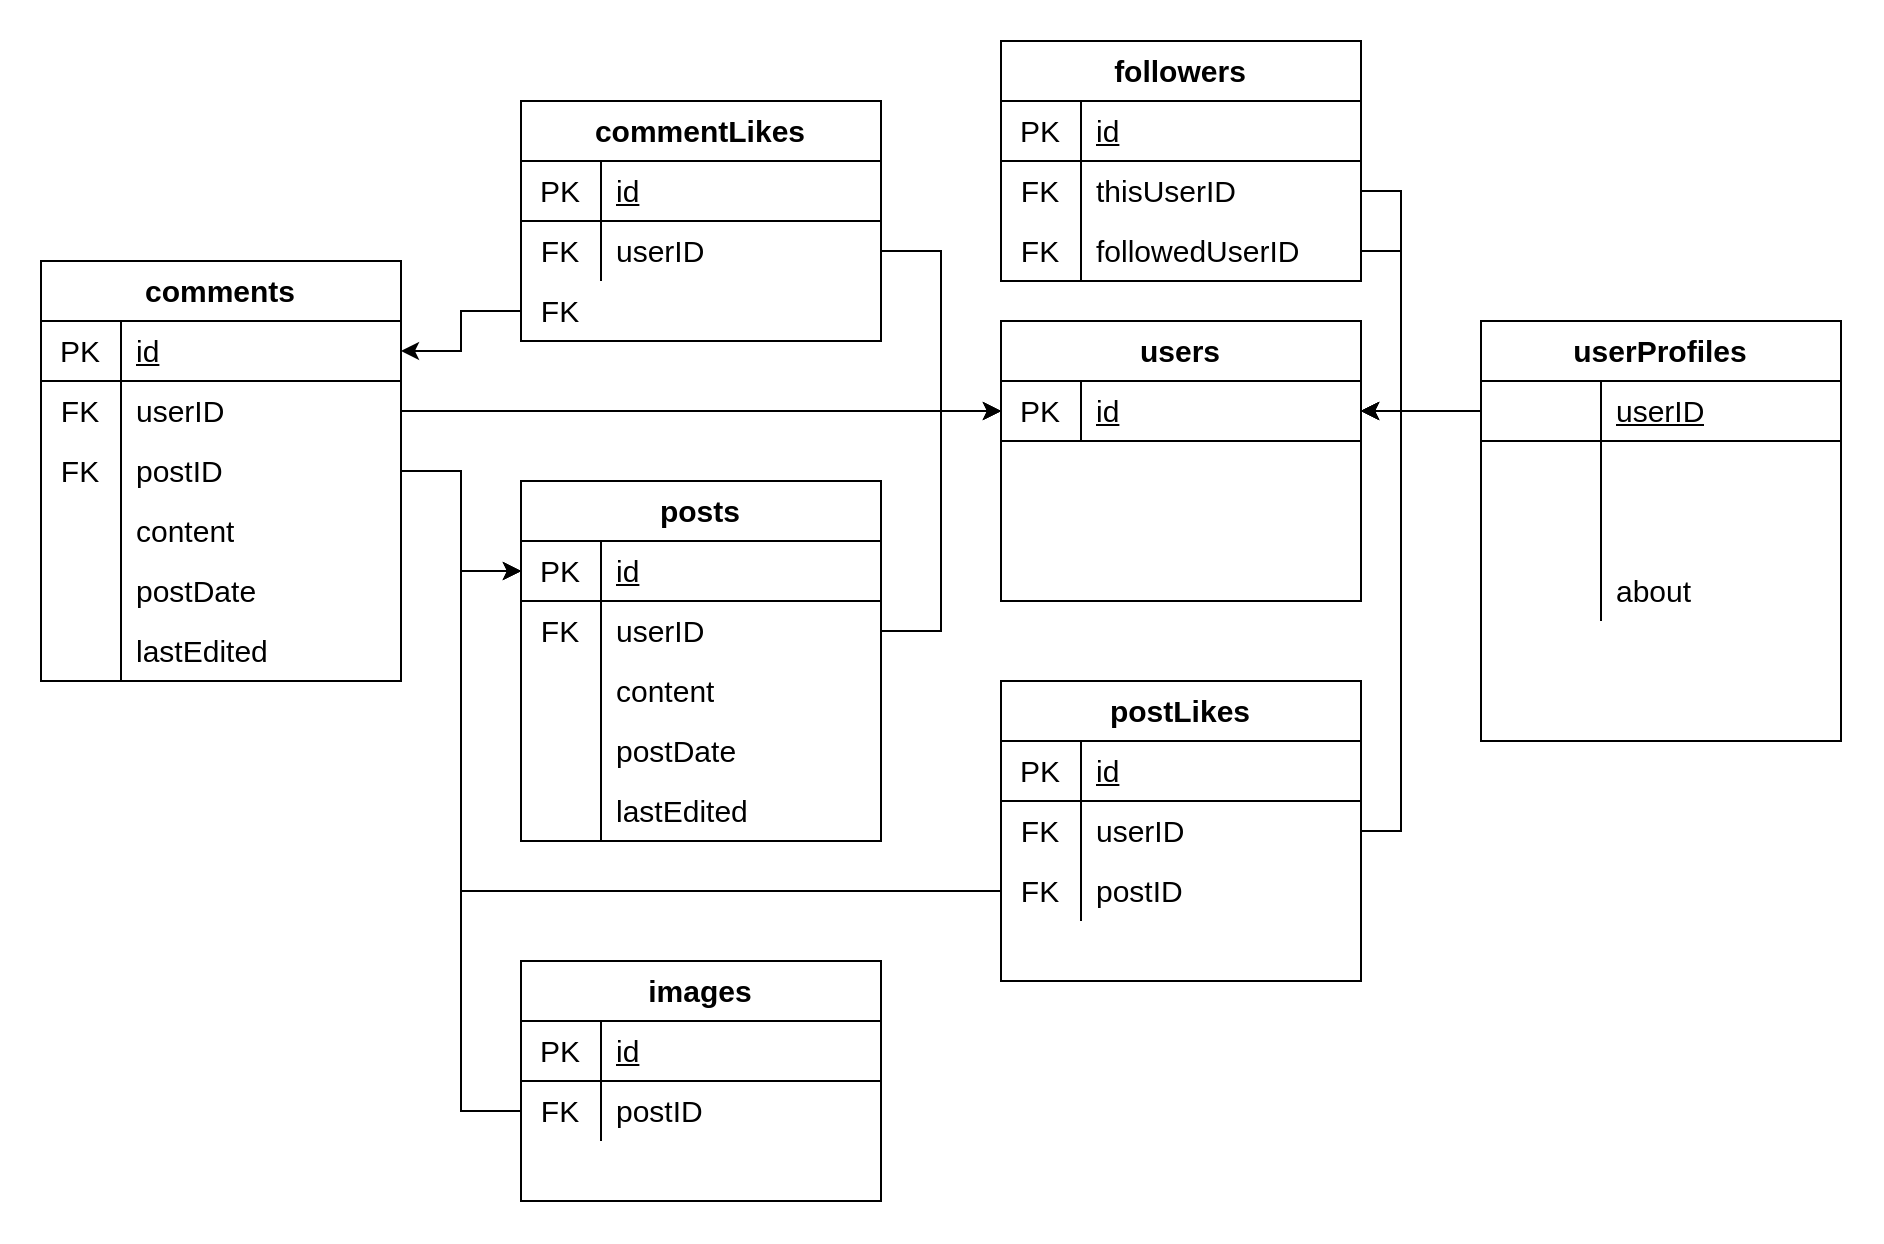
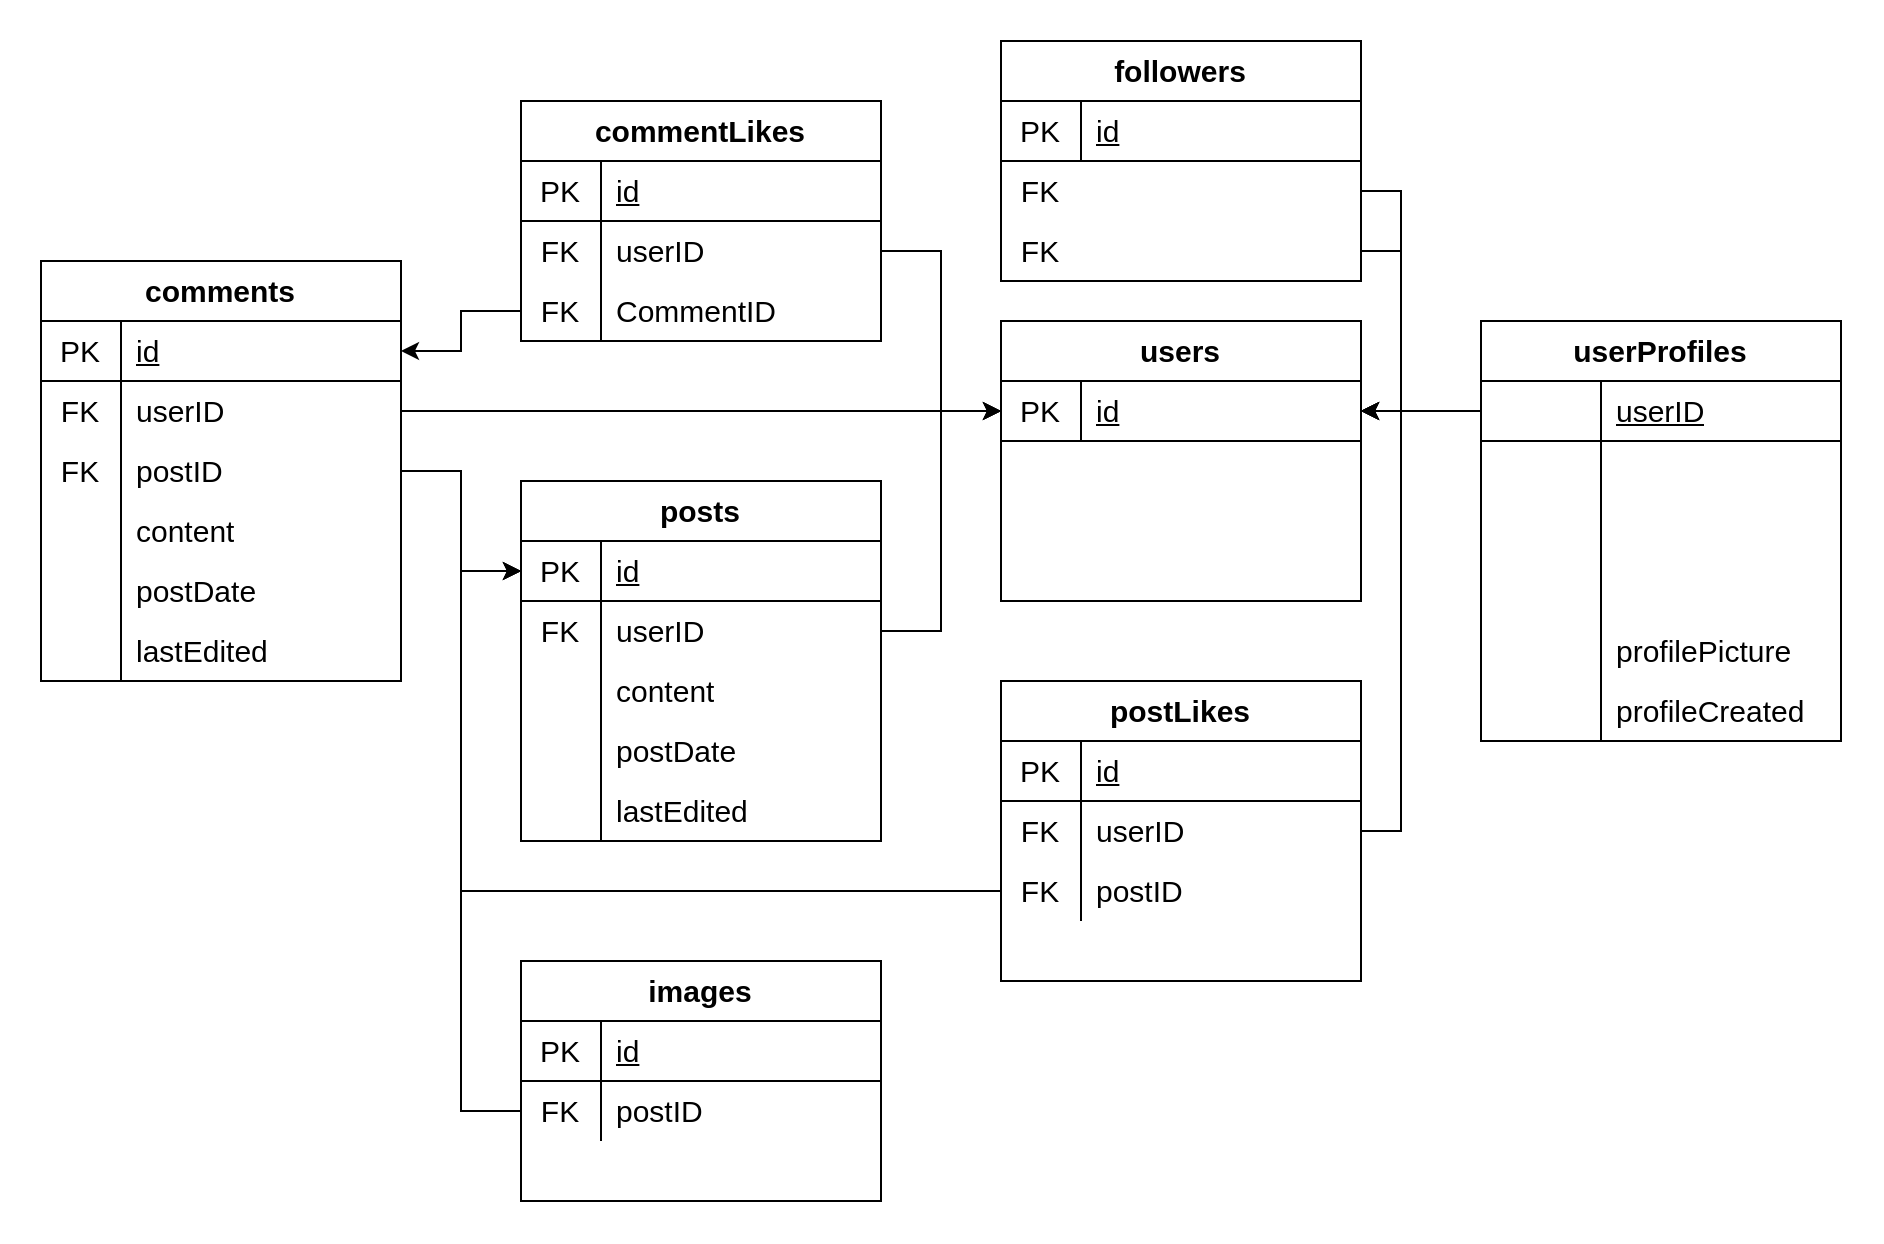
node "thisUserID": removed
node "followedUserID": removed
node "CommentID": added
node "about": removed
node "profilePicture": added
node "profileCreated": added
